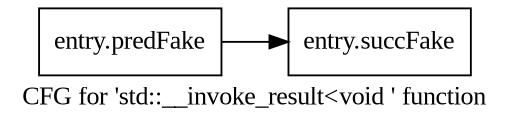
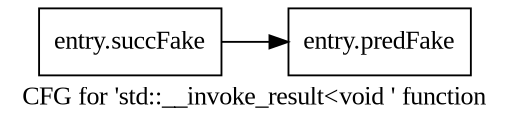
edge "entry.predFake" -> "entry.succFake": reversed
